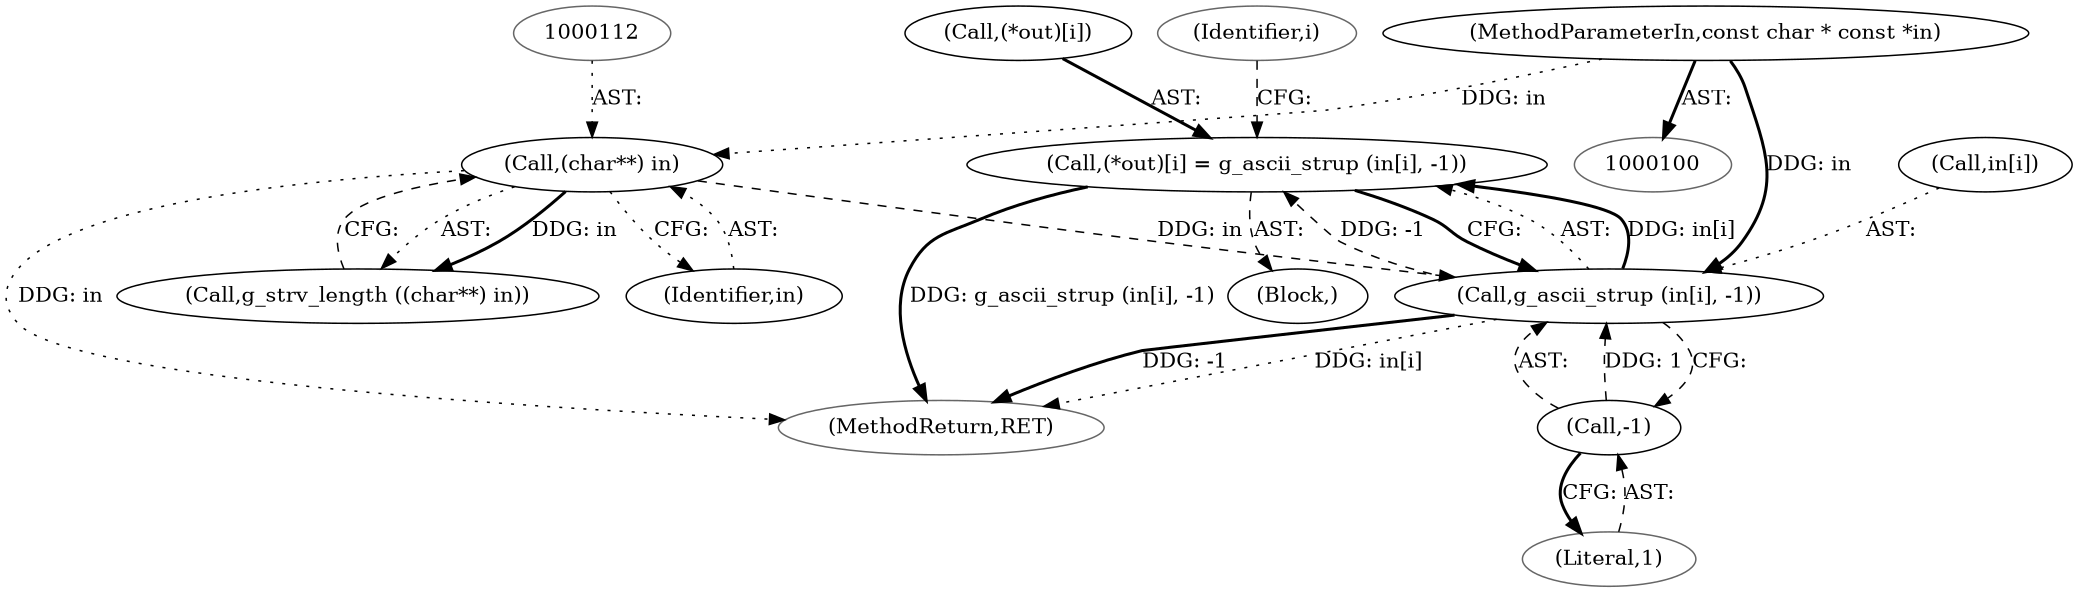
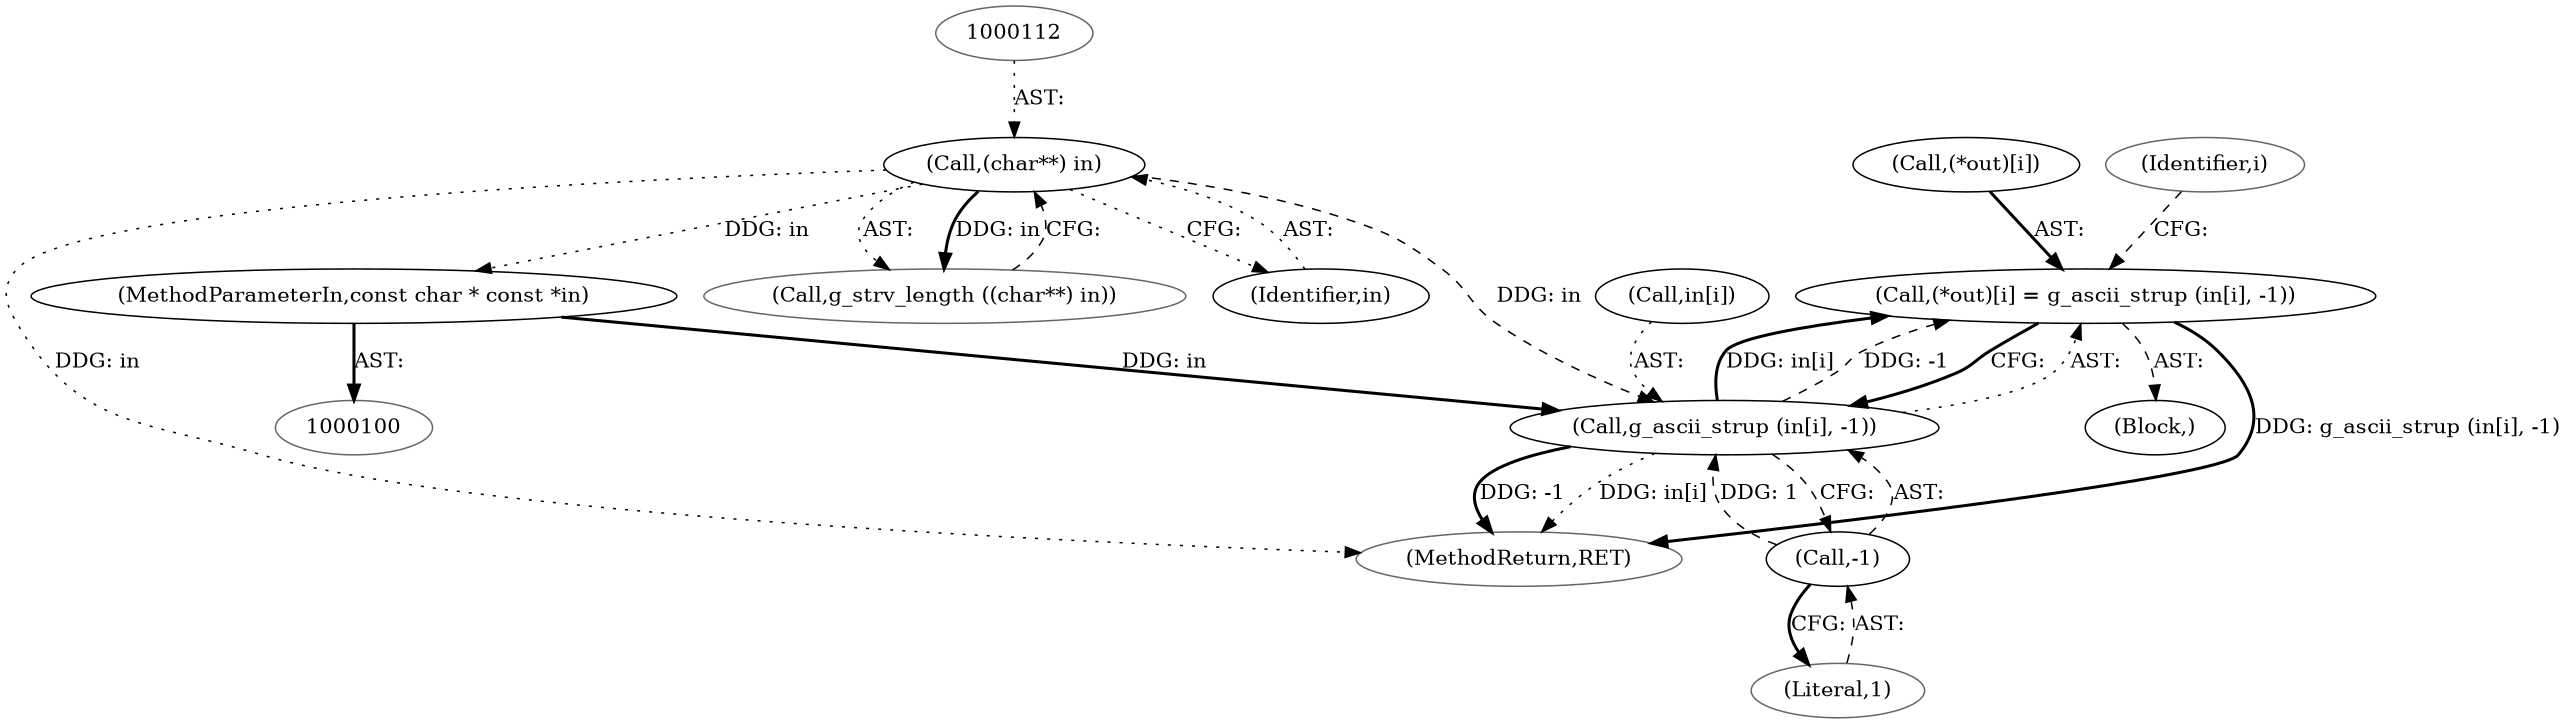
edge "(MethodParameterIn,const char * const *in)" -> "(Call,(char**) in)": reversed
node "(Call,g_strv_length ((char**) in))": color black -> gray40
